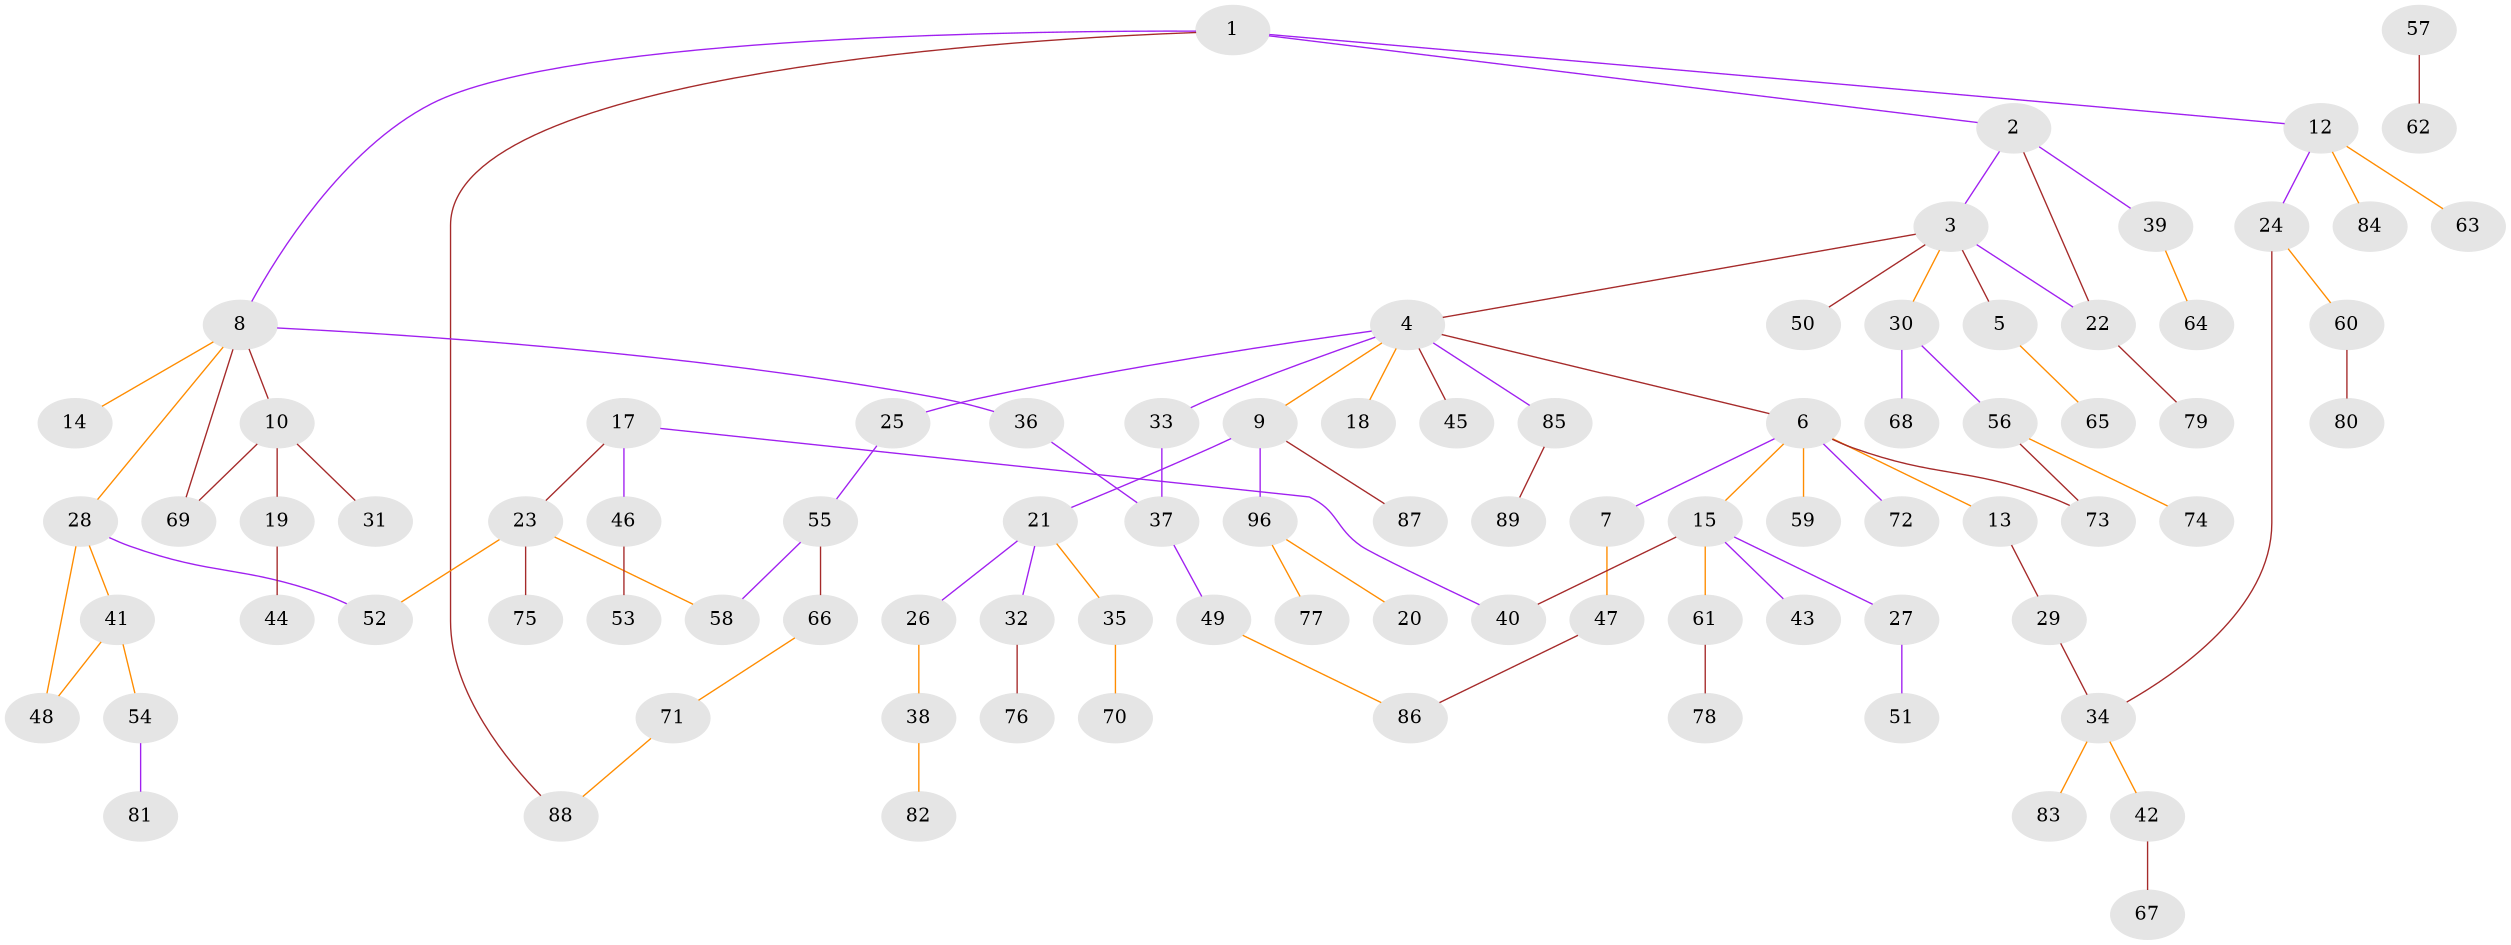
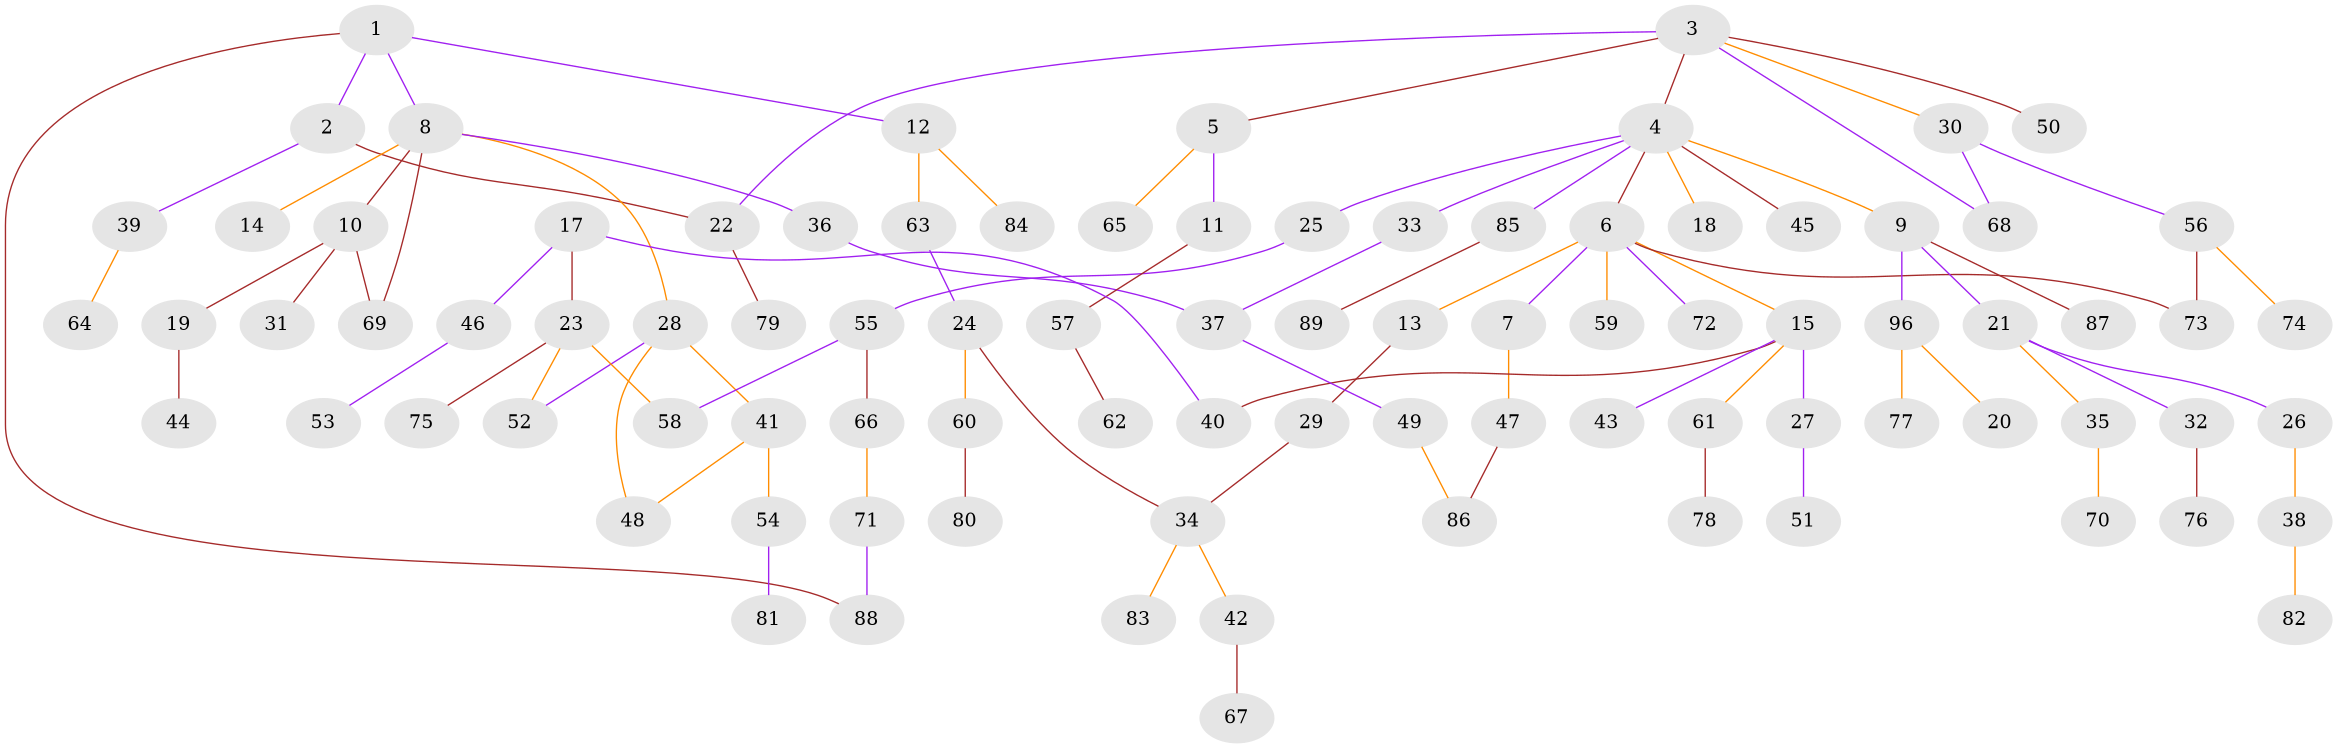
edge "2" -- "3": now "68" -- "3"
edge "12" -- "24": now "63" -- "24"
node "11": added
edge "46" -- "53": color brown -> purple
edge "71" -- "88": color darkorange -> purple
